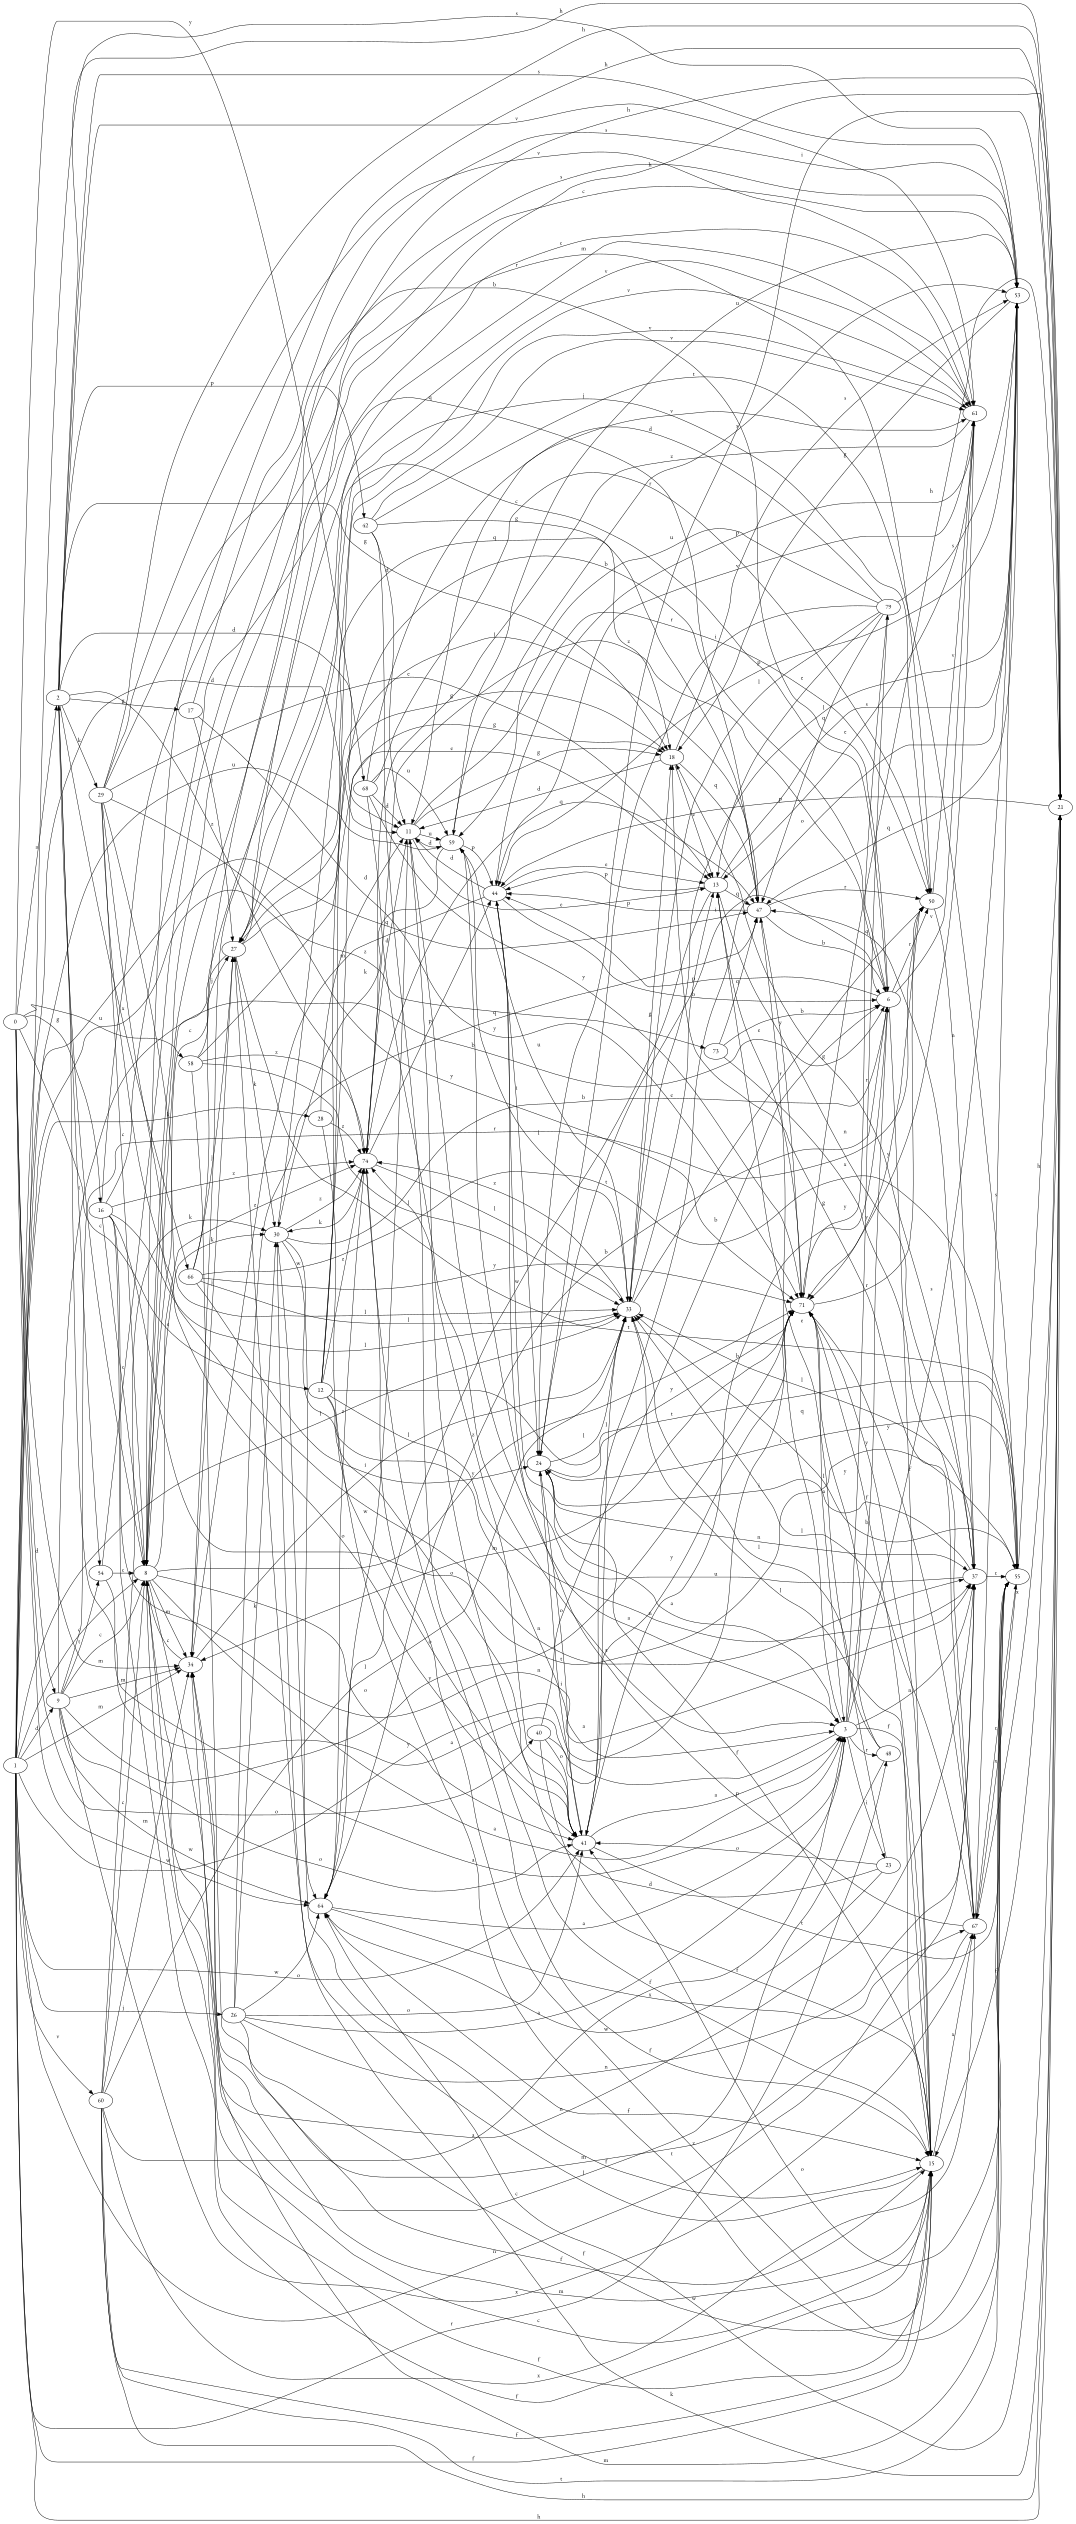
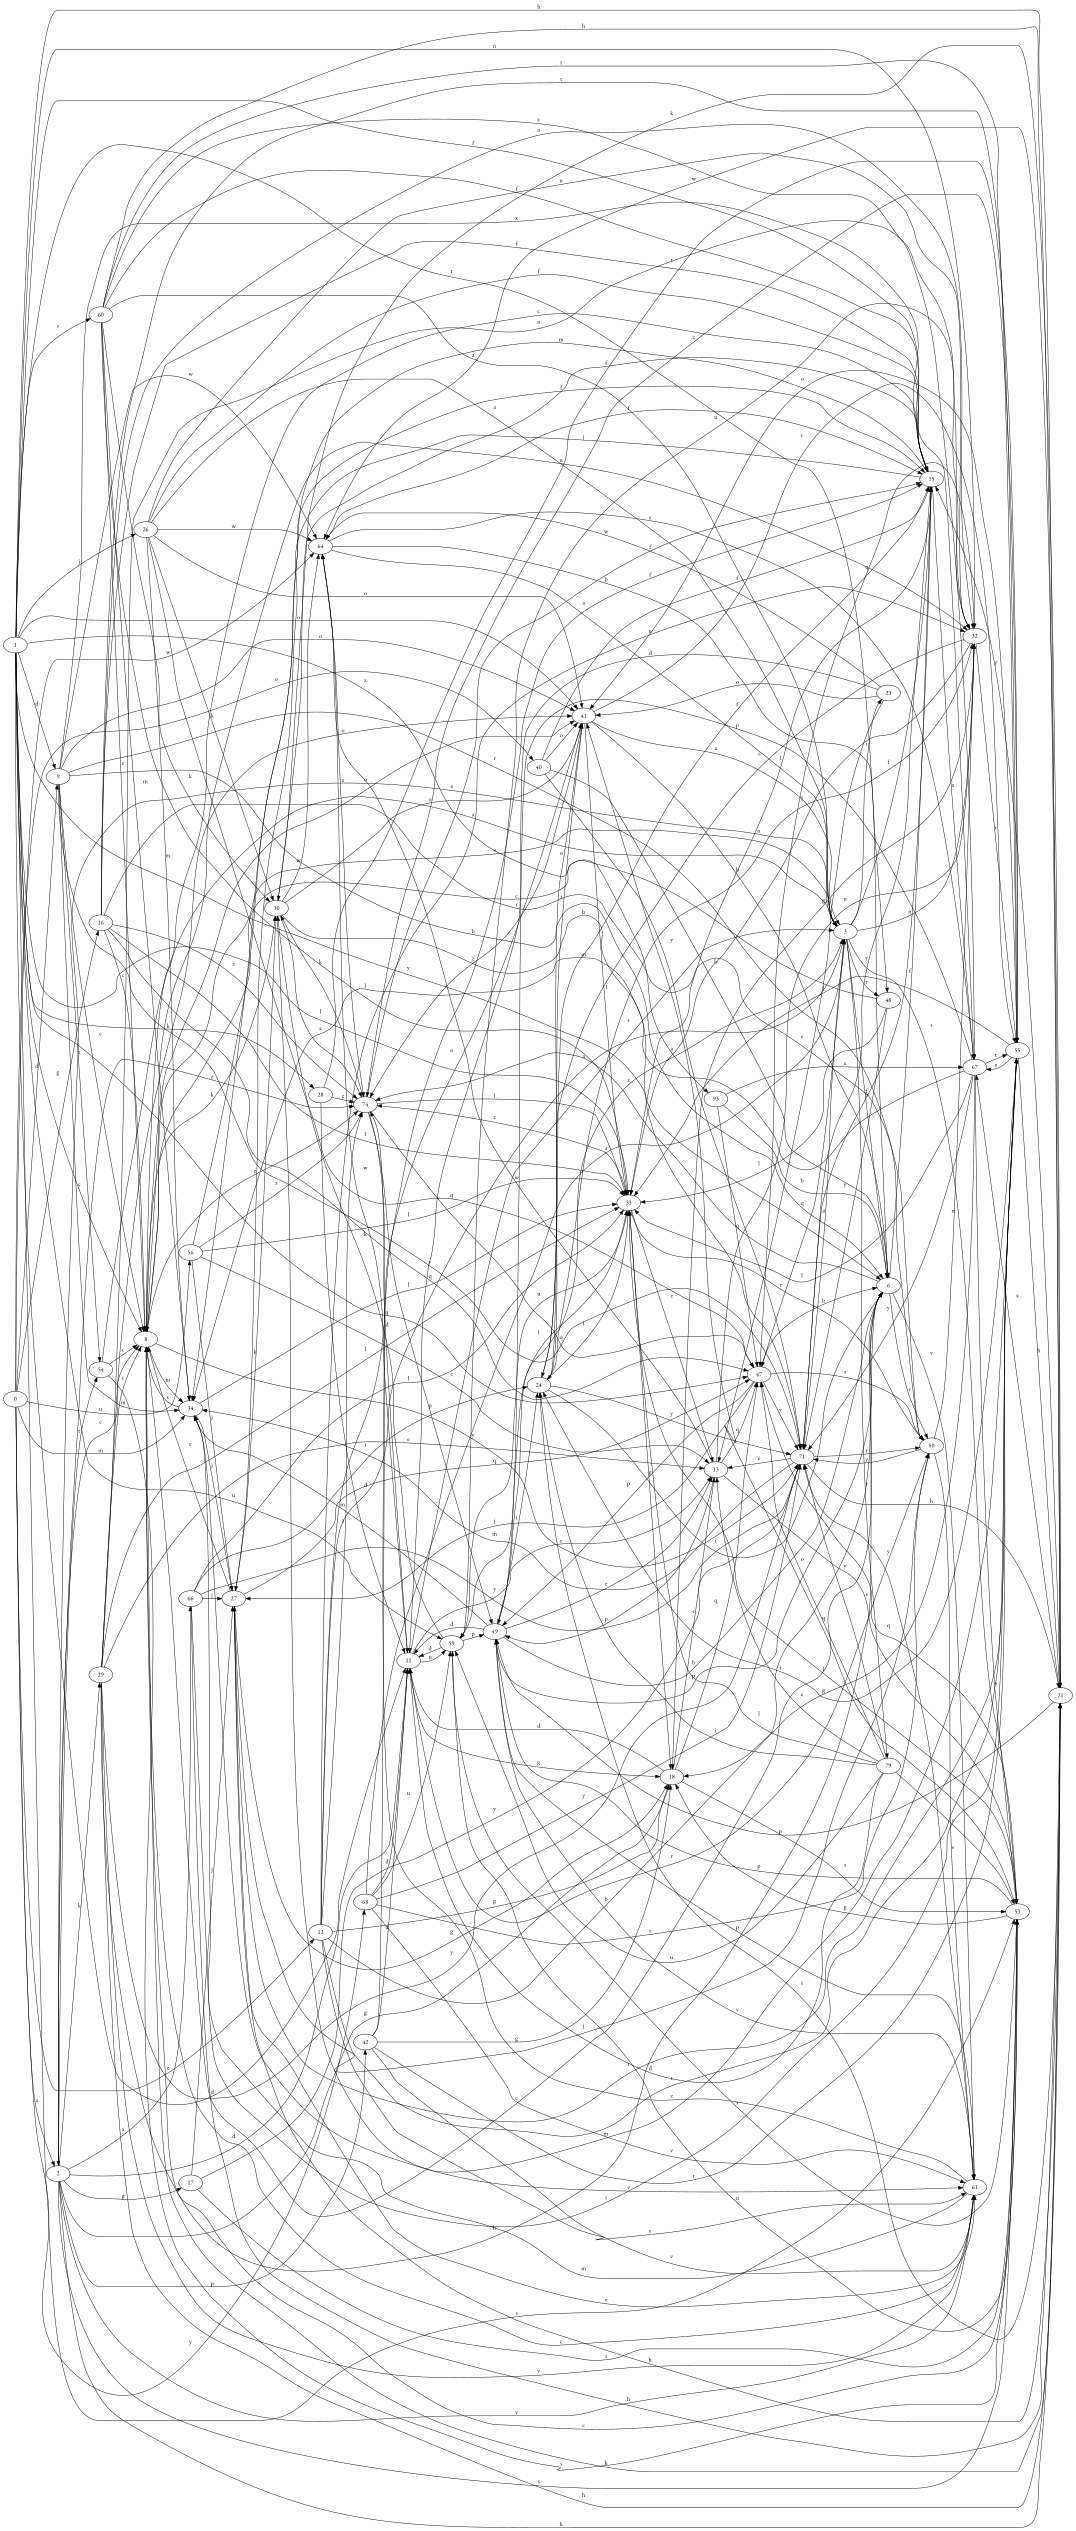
edge "61" -> "13": removed, label "e"
node "44": label "44" -> "49"
node "73": label "73" -> "93"
node "58": label "58" -> "56"
node "37": label "37" -> "32"
edge "11" -> "3": label "a" -> "s"
edge "1" -> "34": now "26" -> "34"
edge "8" -> "15": removed, label "f"
